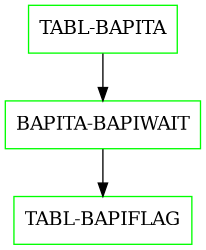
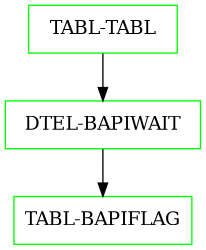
node "TABL-BAPITA": label "TABL-BAPITA" -> "TABL-TABL"
node "BAPITA-BAPIWAIT": label "BAPITA-BAPIWAIT" -> "DTEL-BAPIWAIT"
